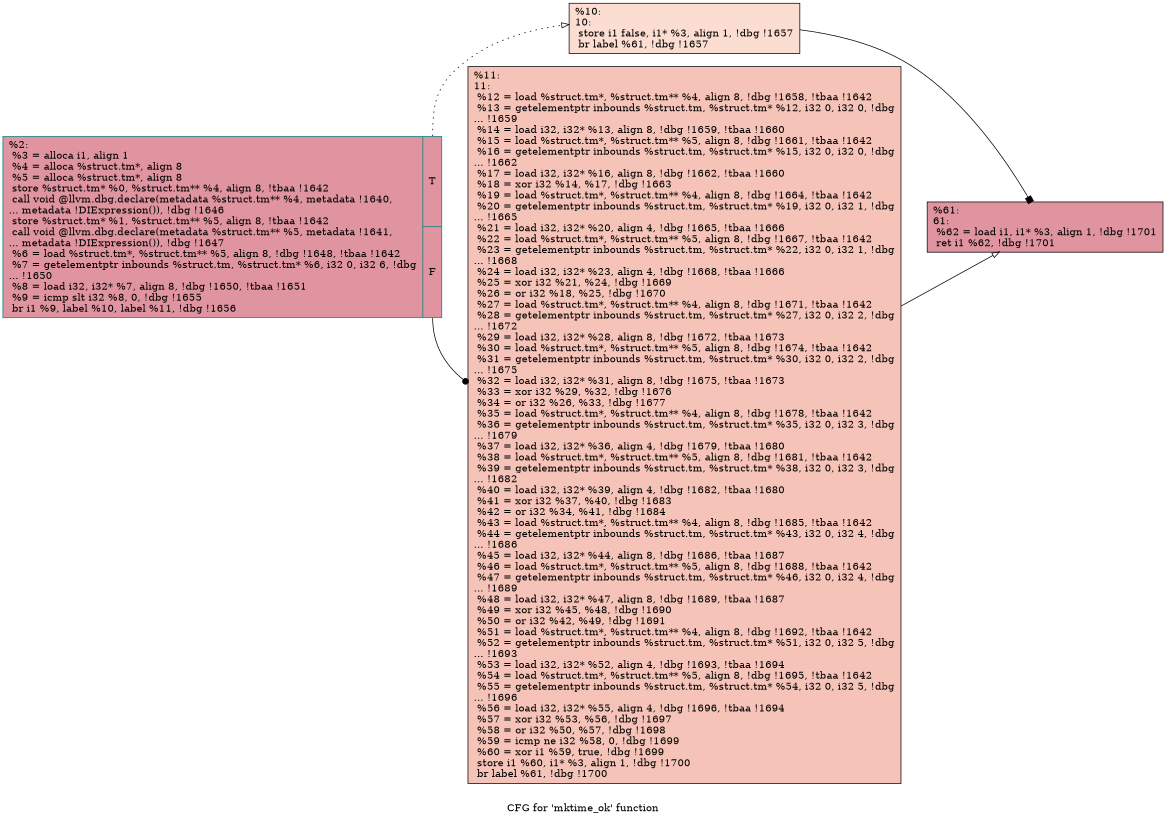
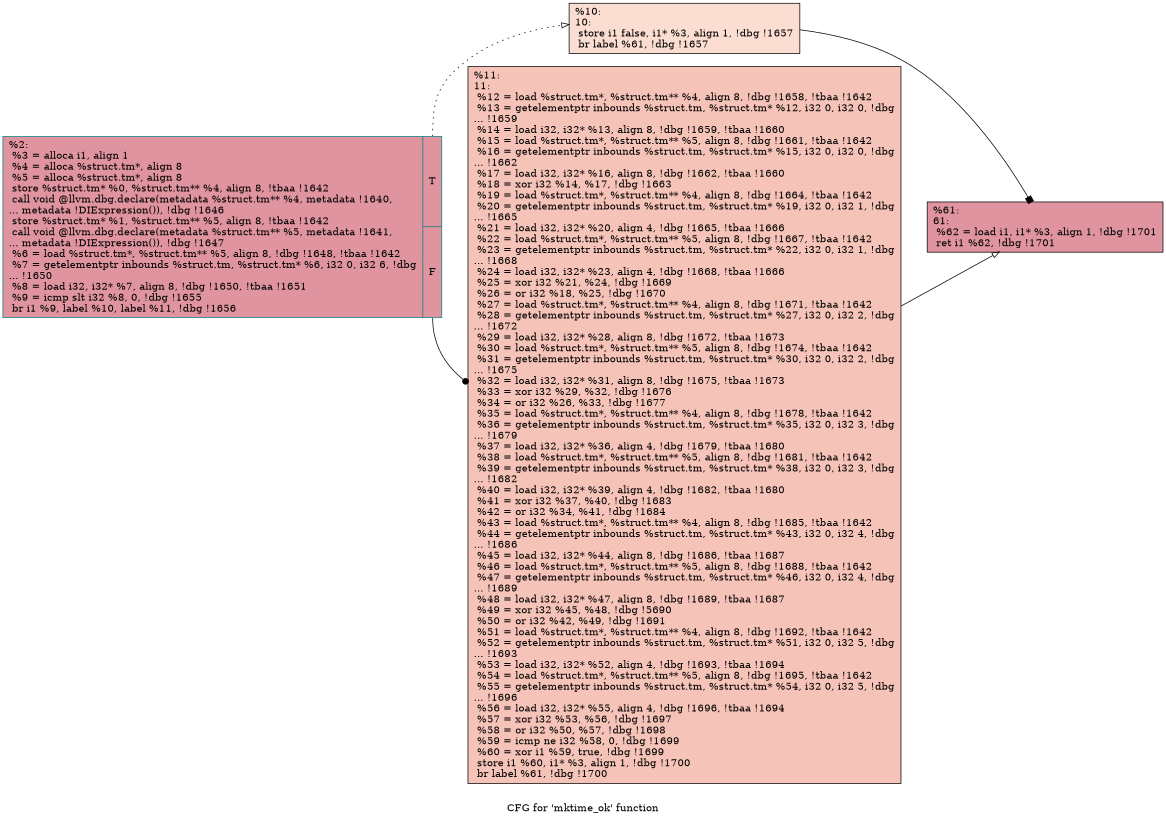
node "%11:": text "%49 = xor i32 %45, %48, !dbg !1690" -> "%49 = xor i32 %45, %48, !dbg !5690"
